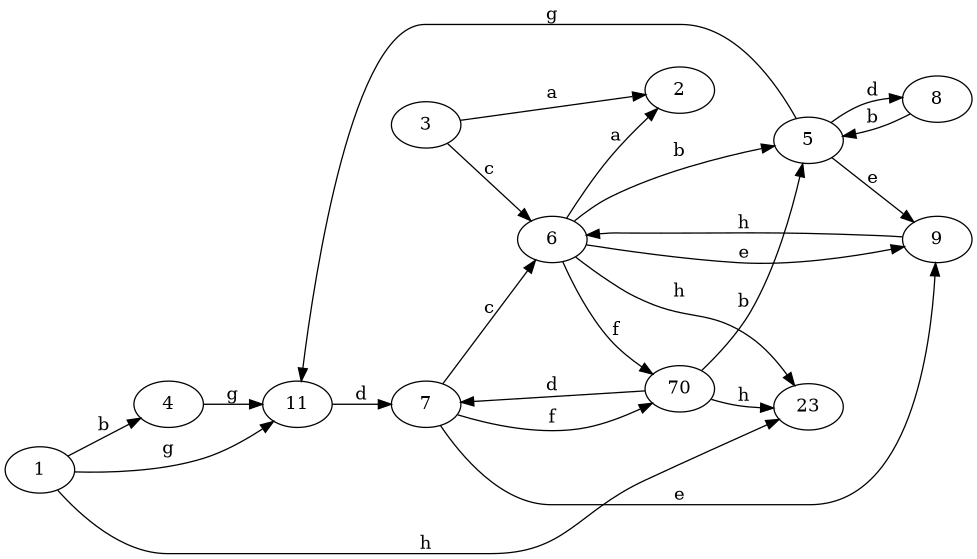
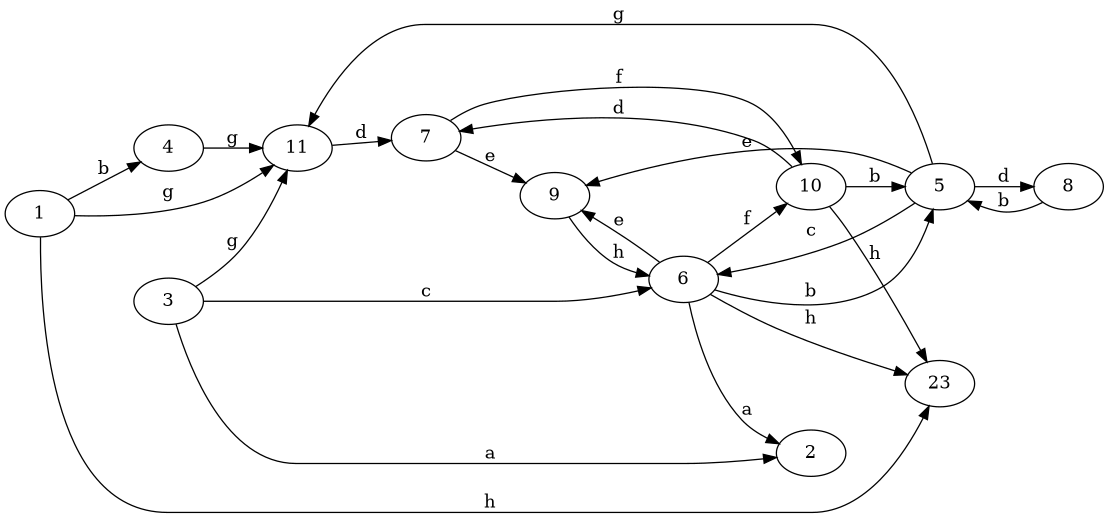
edge "3" -> "11": added, label "g"
edge "7" -> "6": now "5" -> "6"
node "70": label "70" -> "10"
